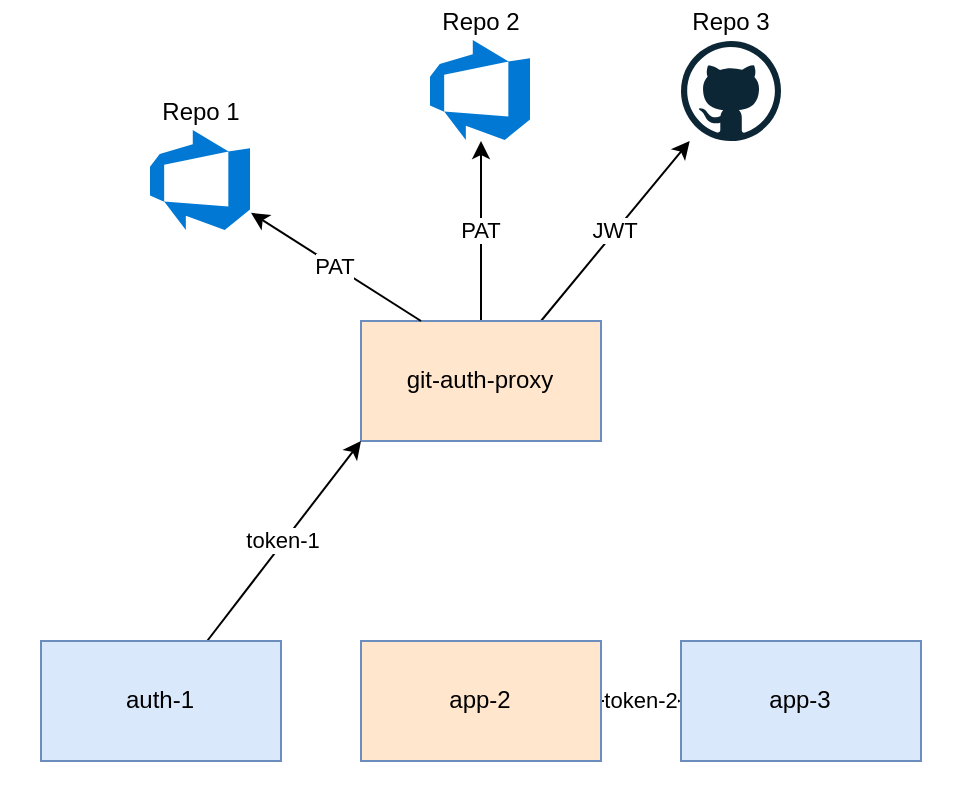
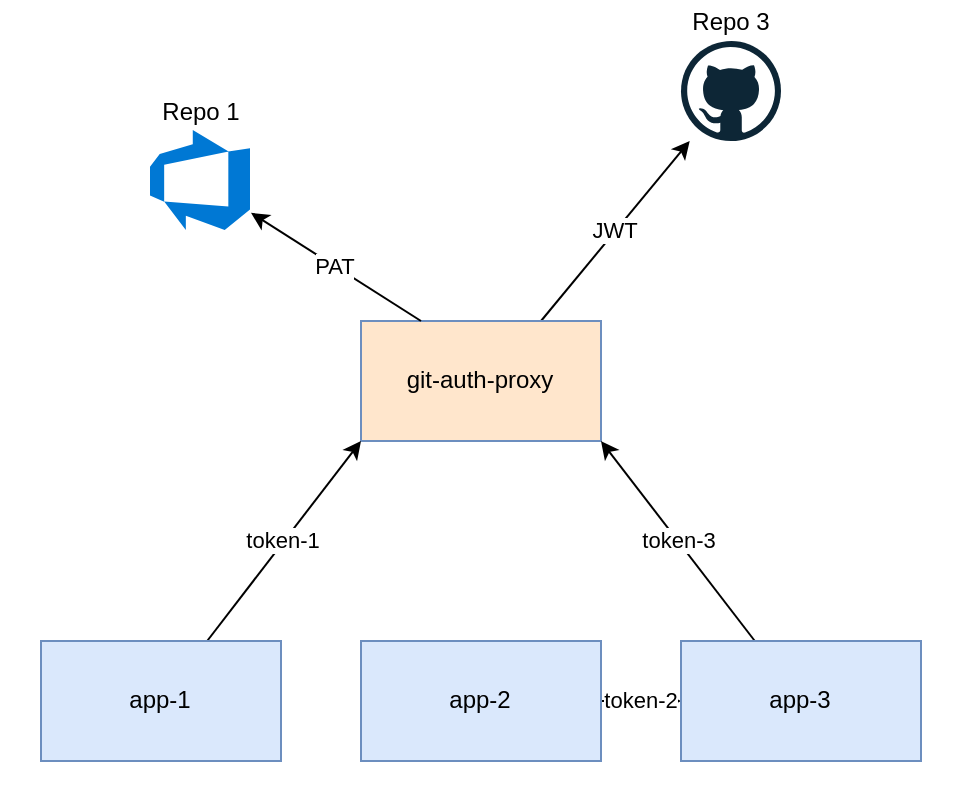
node "Repo 2": removed
edge "git-auth-proxy" -> "Repo 2": removed, label "PAT"
edge "app-3" -> "git-auth-proxy": added, label "token-3"
node "auth-1": label "auth-1" -> "app-1"
node "app-2": fillcolor #ffe6cc -> #dae8fc
